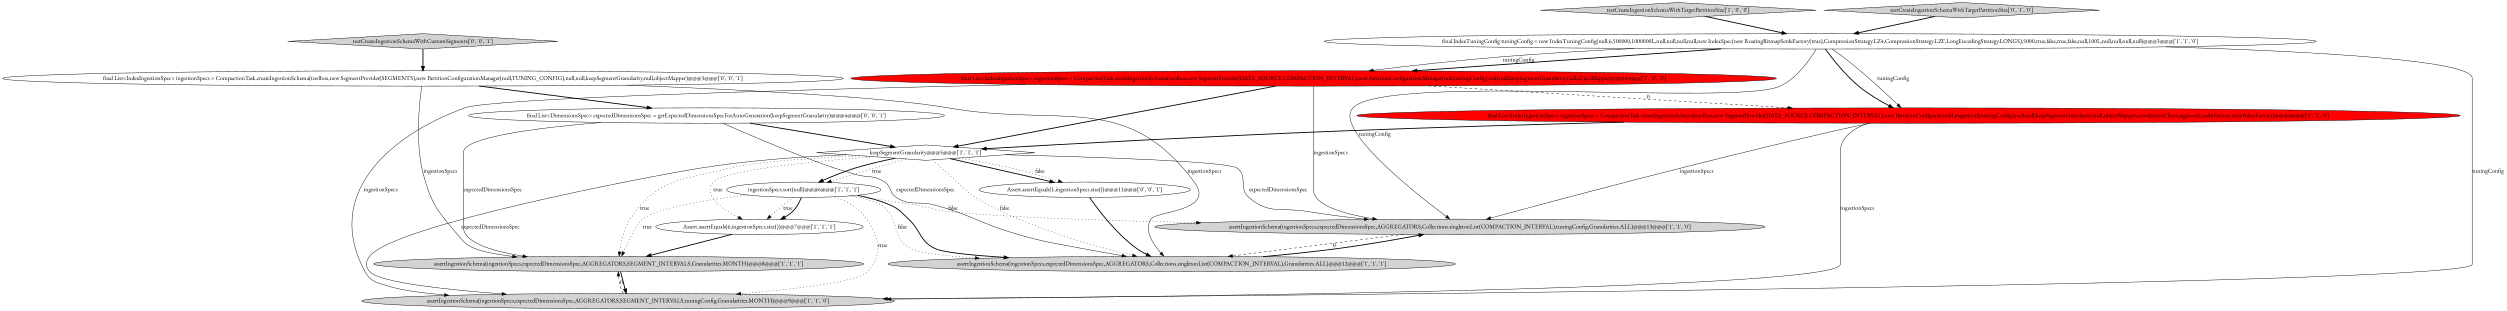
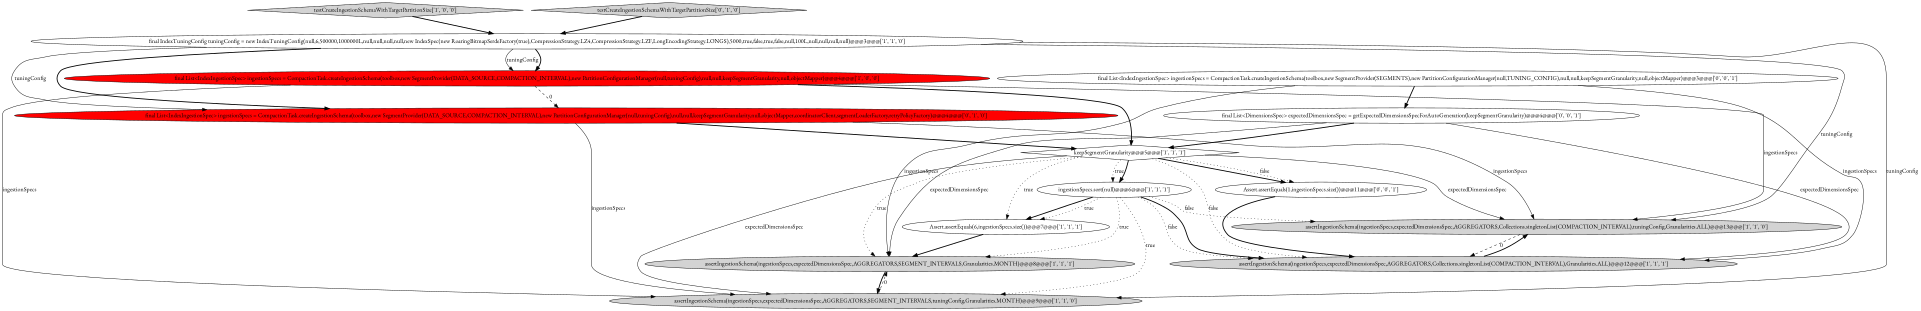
node "testCreateIngestionSchemaWithCustomSegments['0', '0', '1']": removed
